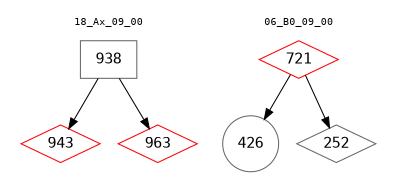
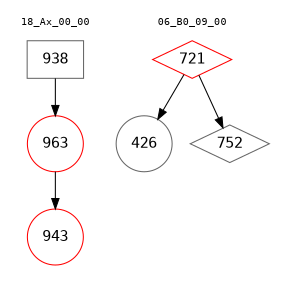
cluster "18_Ax_09_00": label "18_Ax_09_00" -> "18_Ax_00_00"
edge "938" -> "943": now "963" -> "943"
node "943": shape diamond -> circle
node "963": shape diamond -> circle
node "252": label "252" -> "752"
